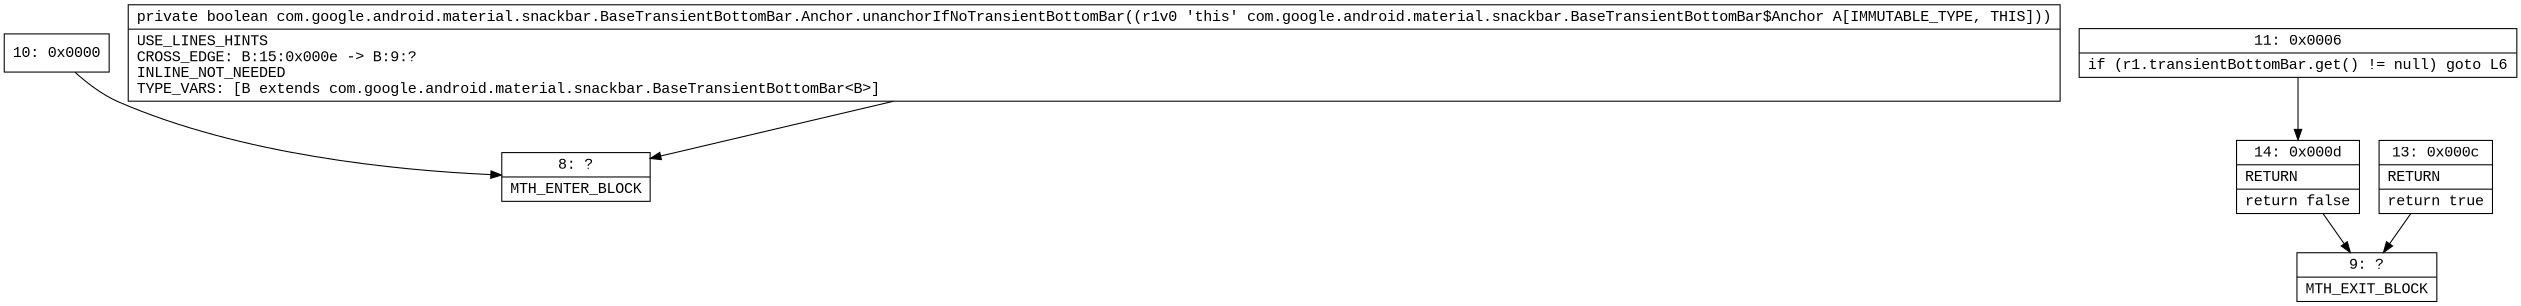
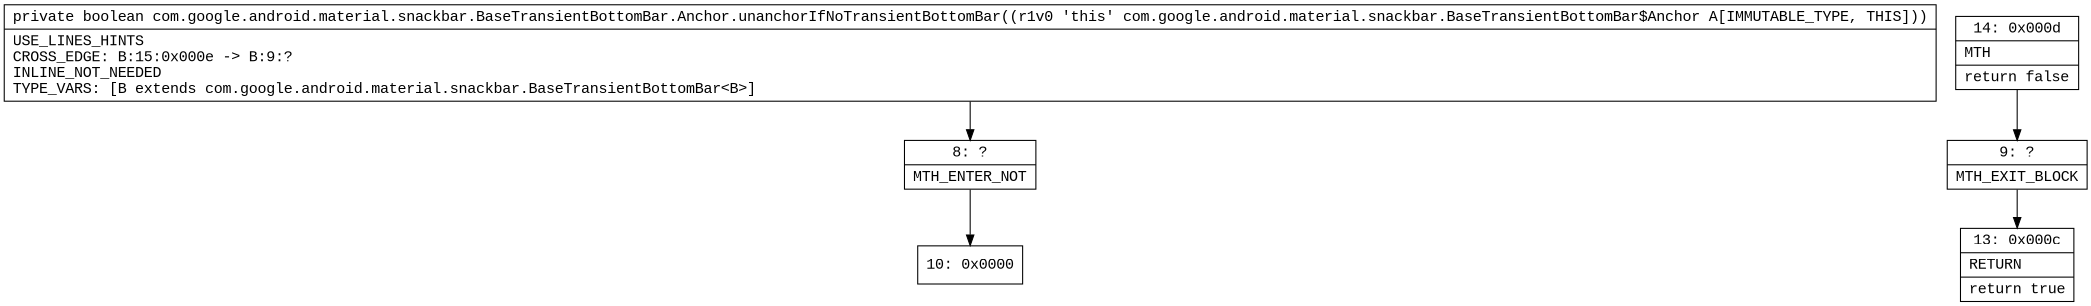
node "11: 0x0006": removed
edge "10: 0x0000" -> "8: ?": reversed
node "14: 0x000d": text "RETURN" -> "MTH"
node "8: ?": text "MTH_ENTER_BLOCK" -> "MTH_ENTER_NOT"
edge "13: 0x000c" -> "9: ?": reversed
